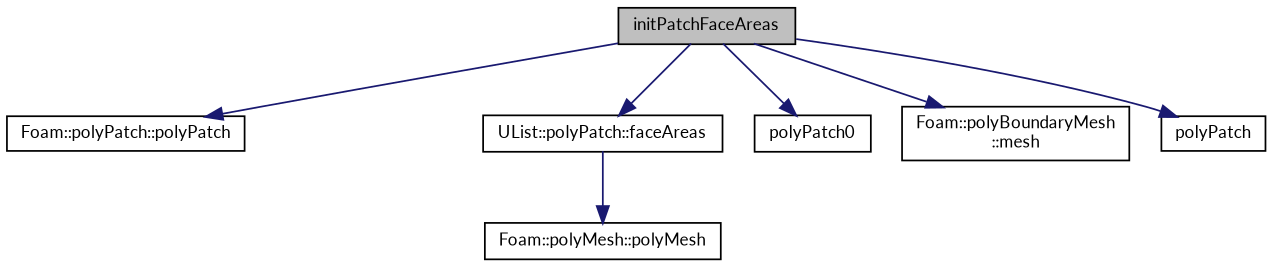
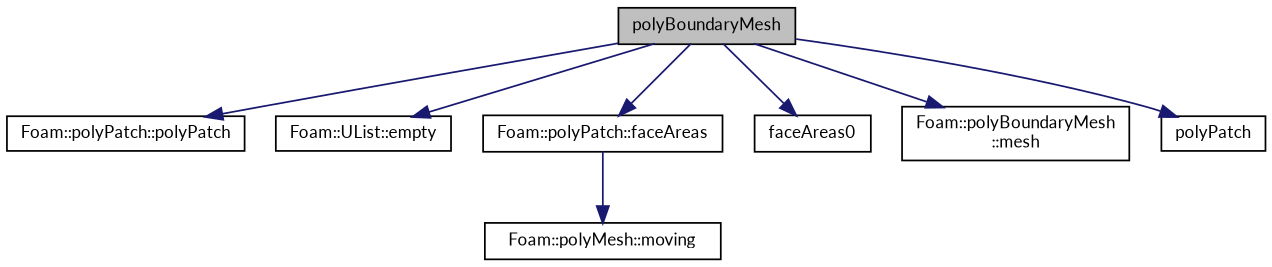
node "initPatchFaceAreas": label "initPatchFaceAreas" -> "polyBoundaryMesh"
node "Foam::UList::empty": added
node "UList::polyPatch::faceAreas": label "UList::polyPatch::faceAreas" -> "Foam::polyPatch::faceAreas"
node "polyPatch0": label "polyPatch0" -> "faceAreas0"
node "Foam::polyMesh::polyMesh": label "Foam::polyMesh::polyMesh" -> "Foam::polyMesh::moving"
